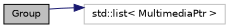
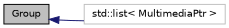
edge "Group" -> "std::list< MultimediaPtr >": reversed
